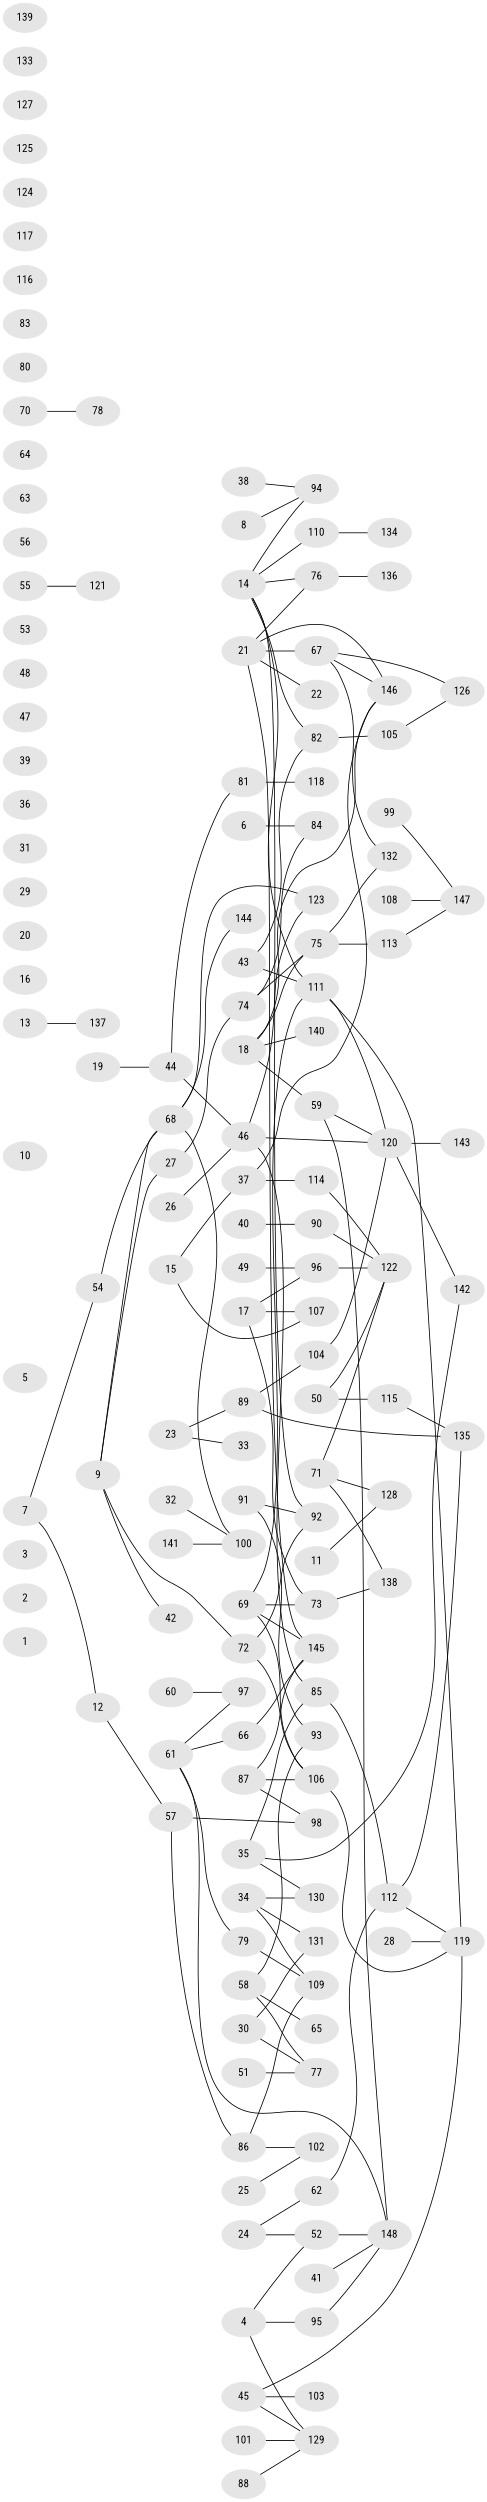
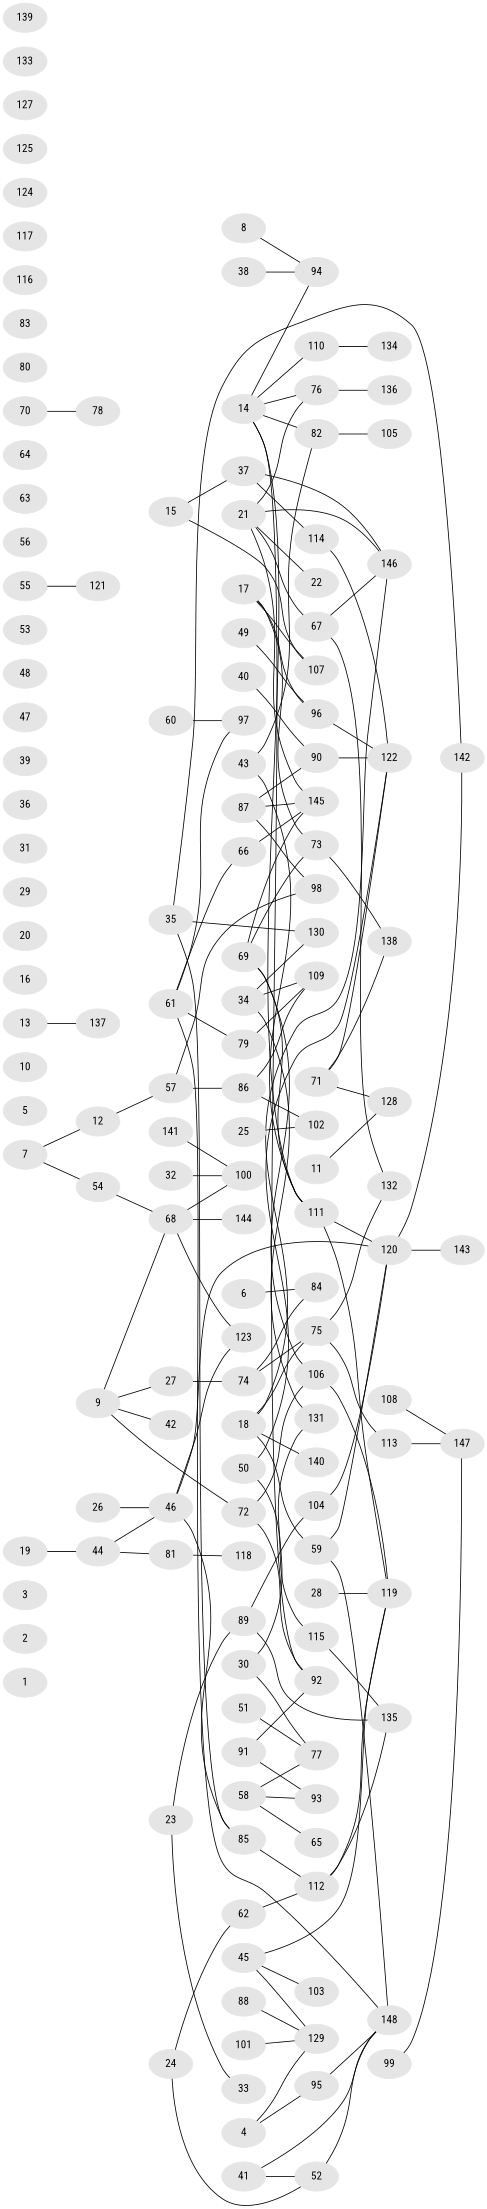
node "126": removed
edge "87" -- "106": now "87" -- "90"
edge "52" -- "4": now "52" -- "41"
